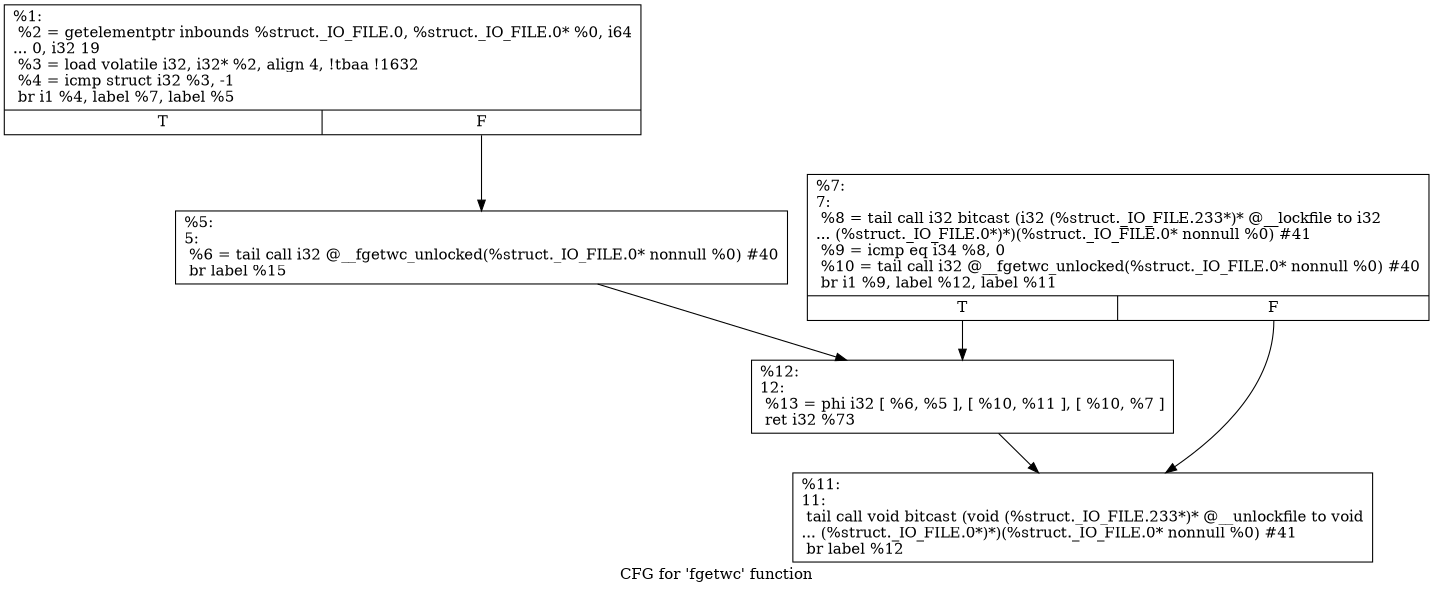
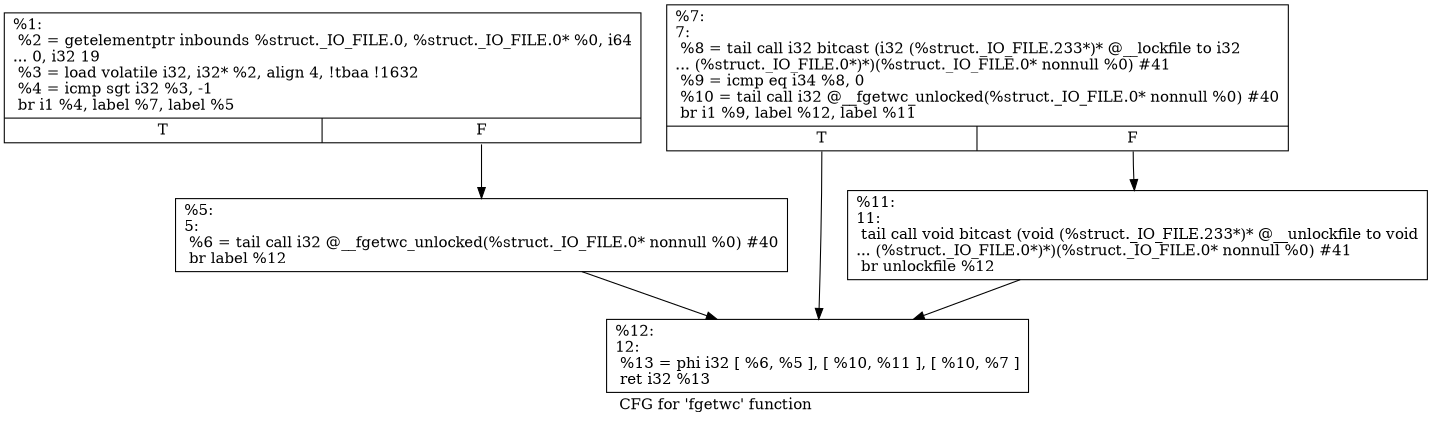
node "%1:": text "%4 = icmp struct i32 %3, -1" -> "%4 = icmp sgt i32 %3, -1"
node "%5:": text "br label %15" -> "br label %12"
node "%12:": text "ret i32 %73" -> "ret i32 %13"
edge "%12:" -> "%11:": reversed
node "%11:": text "br label %12" -> "br unlockfile %12"
